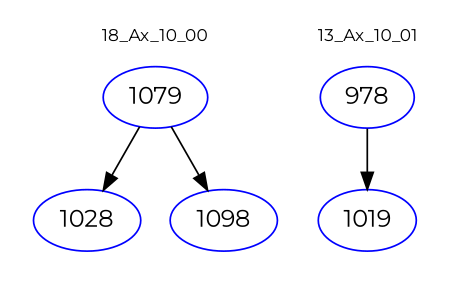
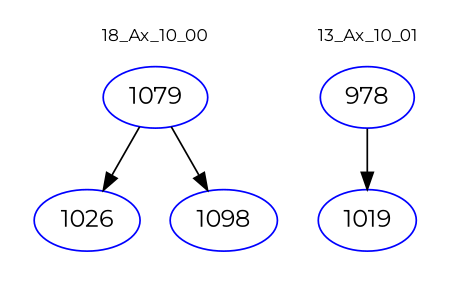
node "1028": label "1028" -> "1026"
